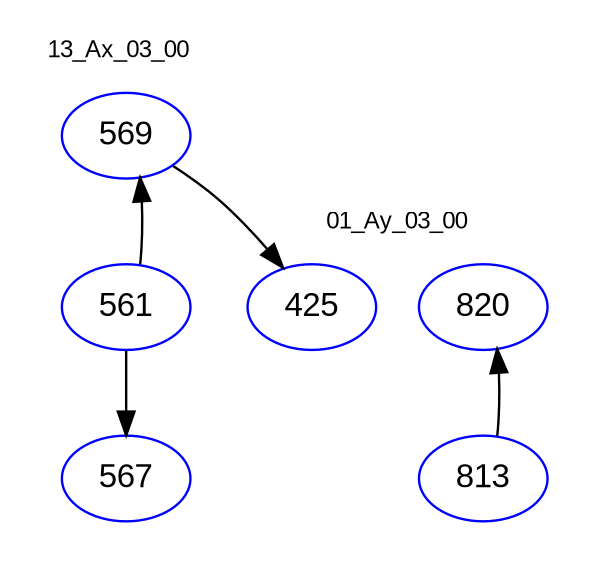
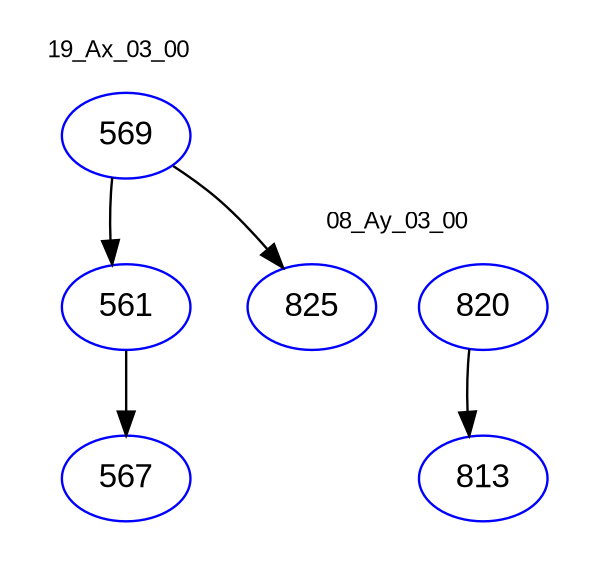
cluster "13_Ax_03_00": label "13_Ax_03_00" -> "19_Ax_03_00"
cluster "01_Ay_03_00": label "01_Ay_03_00" -> "08_Ay_03_00"
edge "561" -> "569": reversed
node "425": label "425" -> "825"
edge "813" -> "820": reversed
